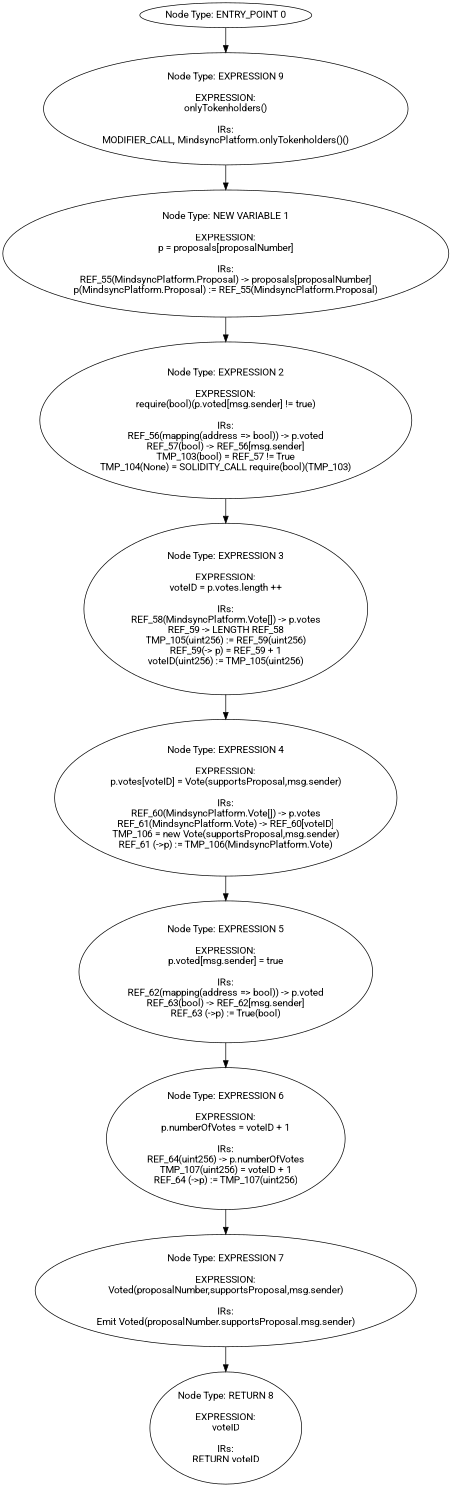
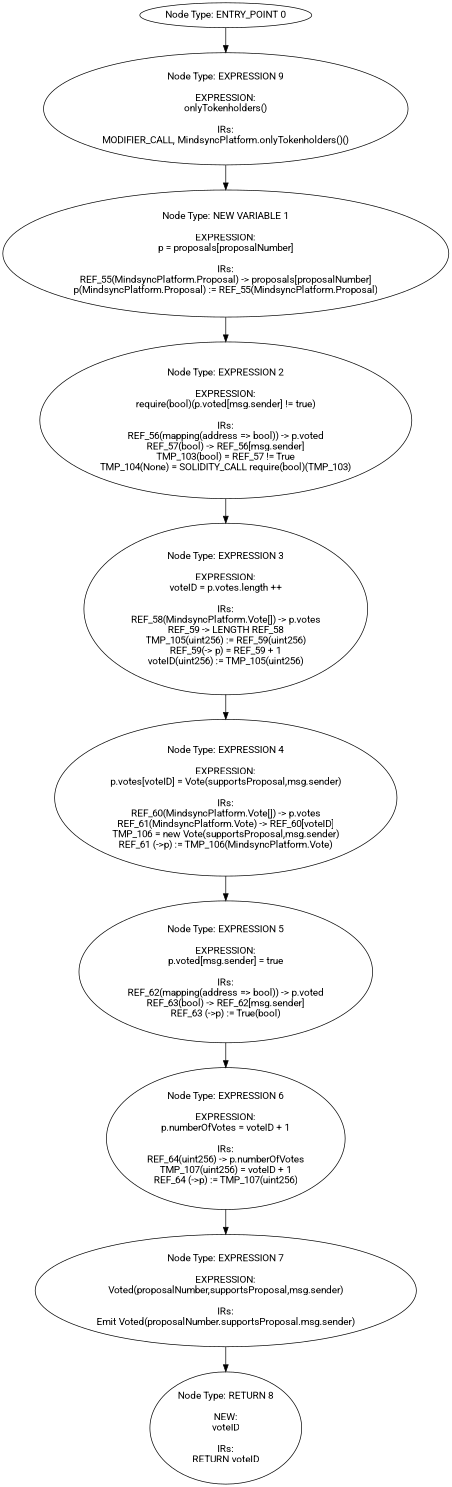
node "Node Type: RETURN 8 EXPRESSION: voteID IRs: RETURN voteID": label "Node Type: RETURN 8 EXPRESSION: voteID IRs: RETURN voteID" -> "Node Type: RETURN 8 NEW: voteID IRs: RETURN voteID"
